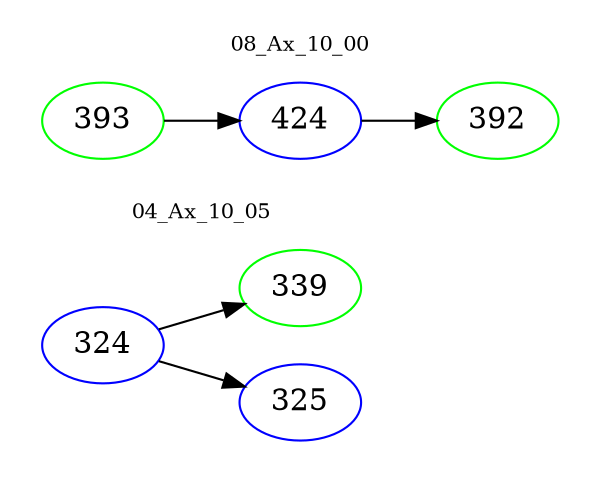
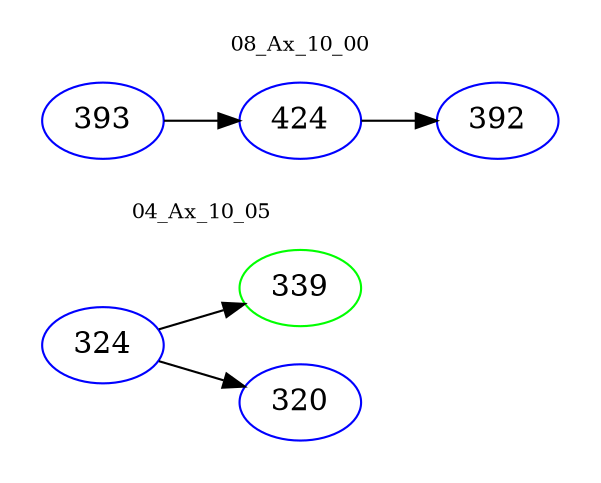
node "393": color green -> blue
node "392": color green -> blue
node "325": label "325" -> "320"
